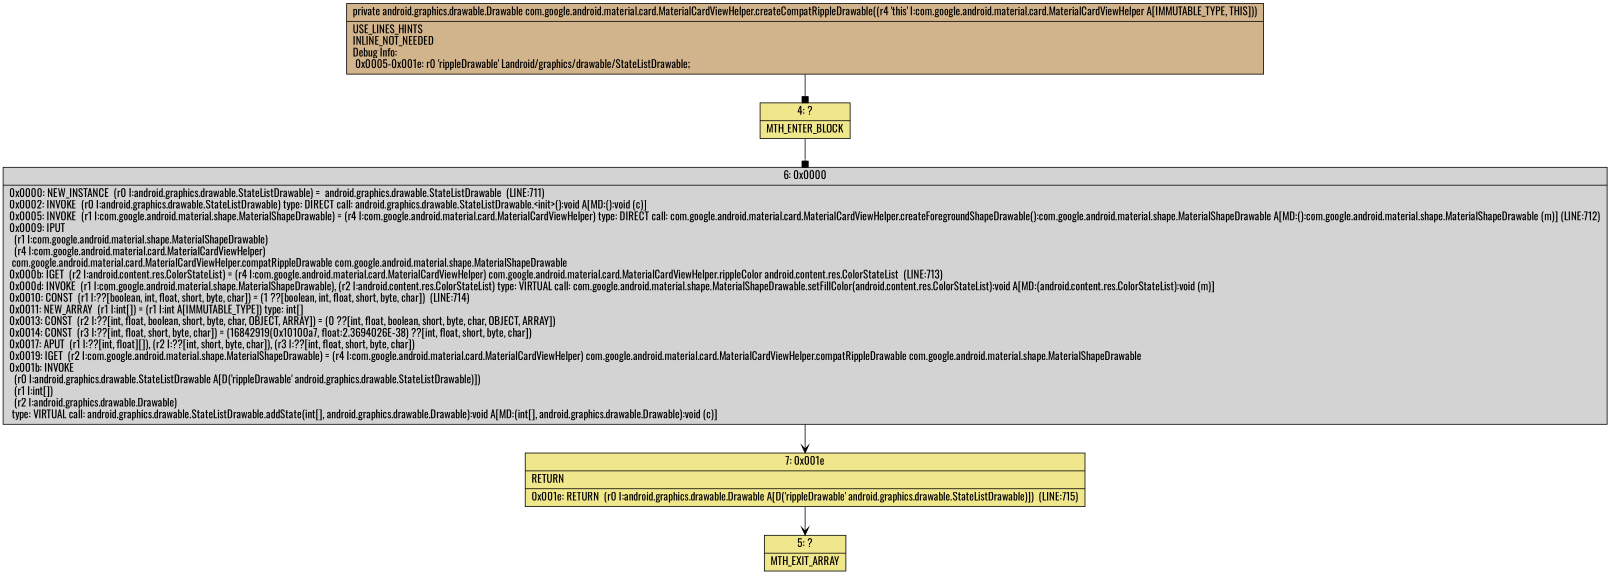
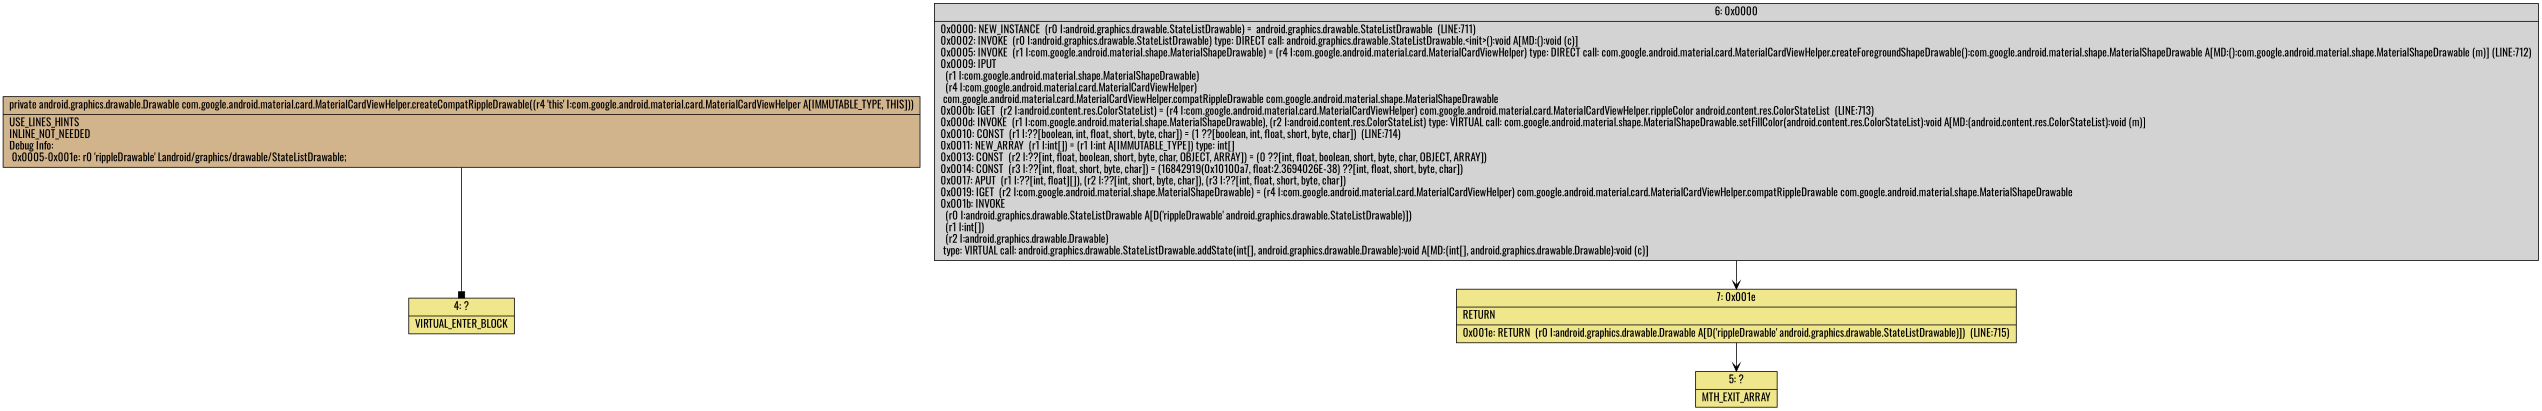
node "4: ?": text "MTH_ENTER_BLOCK" -> "VIRTUAL_ENTER_BLOCK"
edge "4: ?" -> "6: 0x0000": removed
